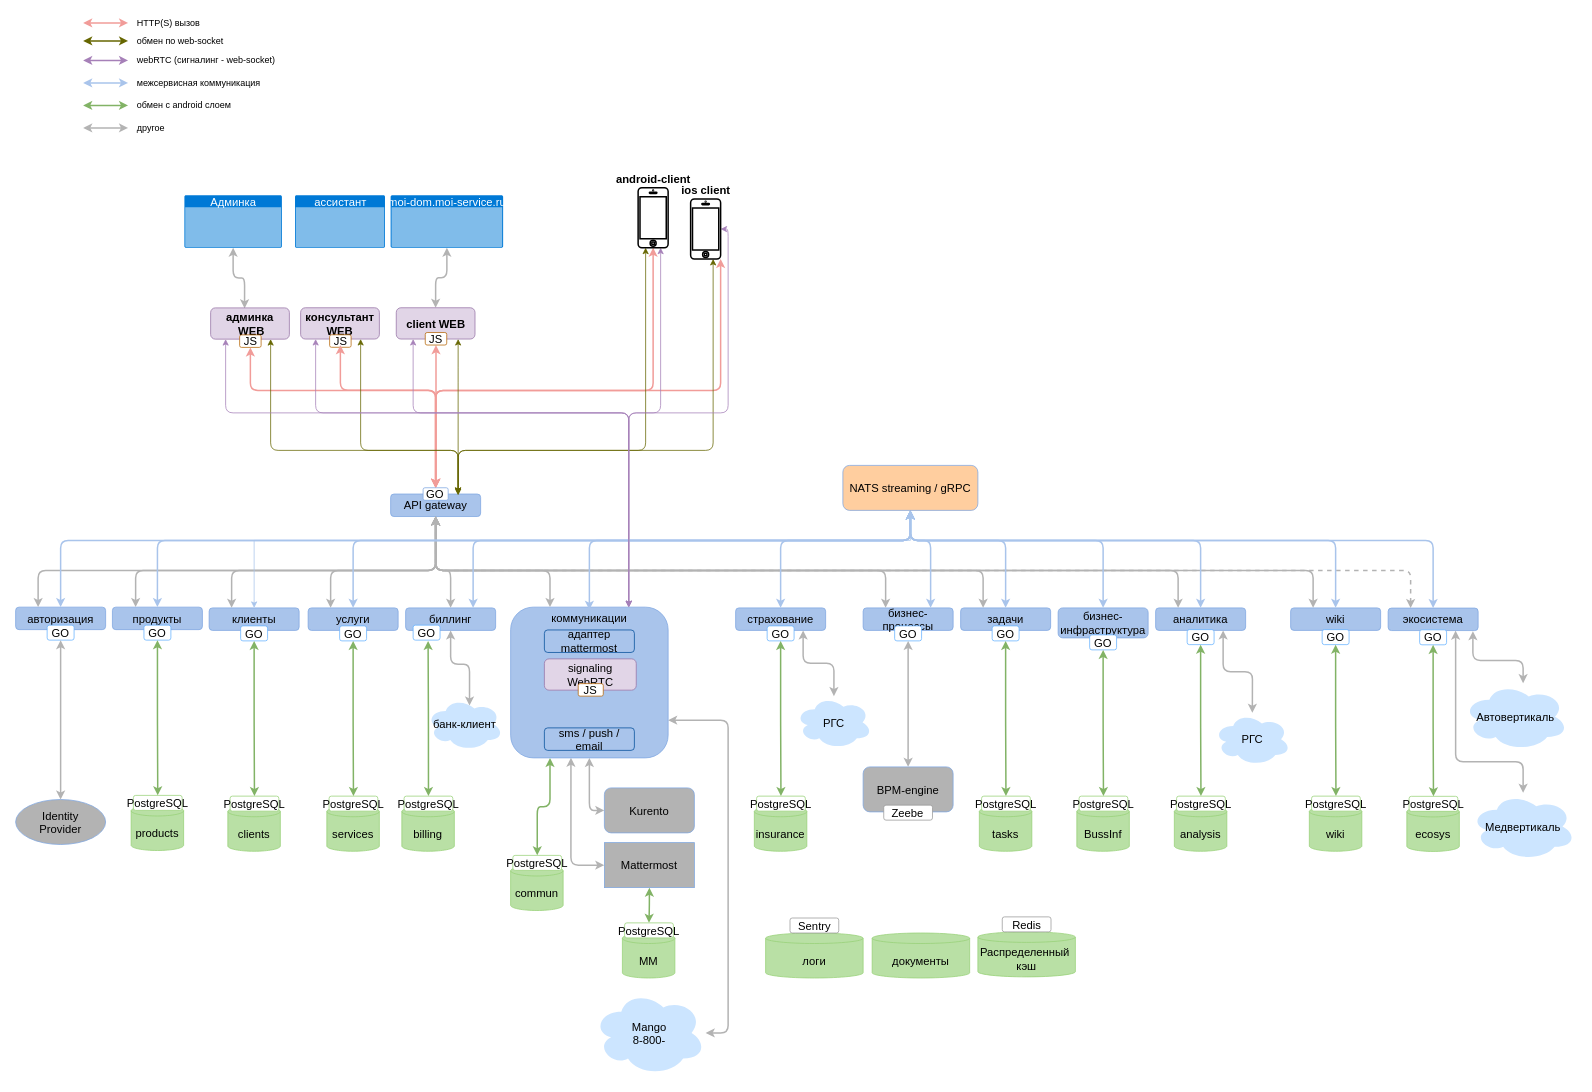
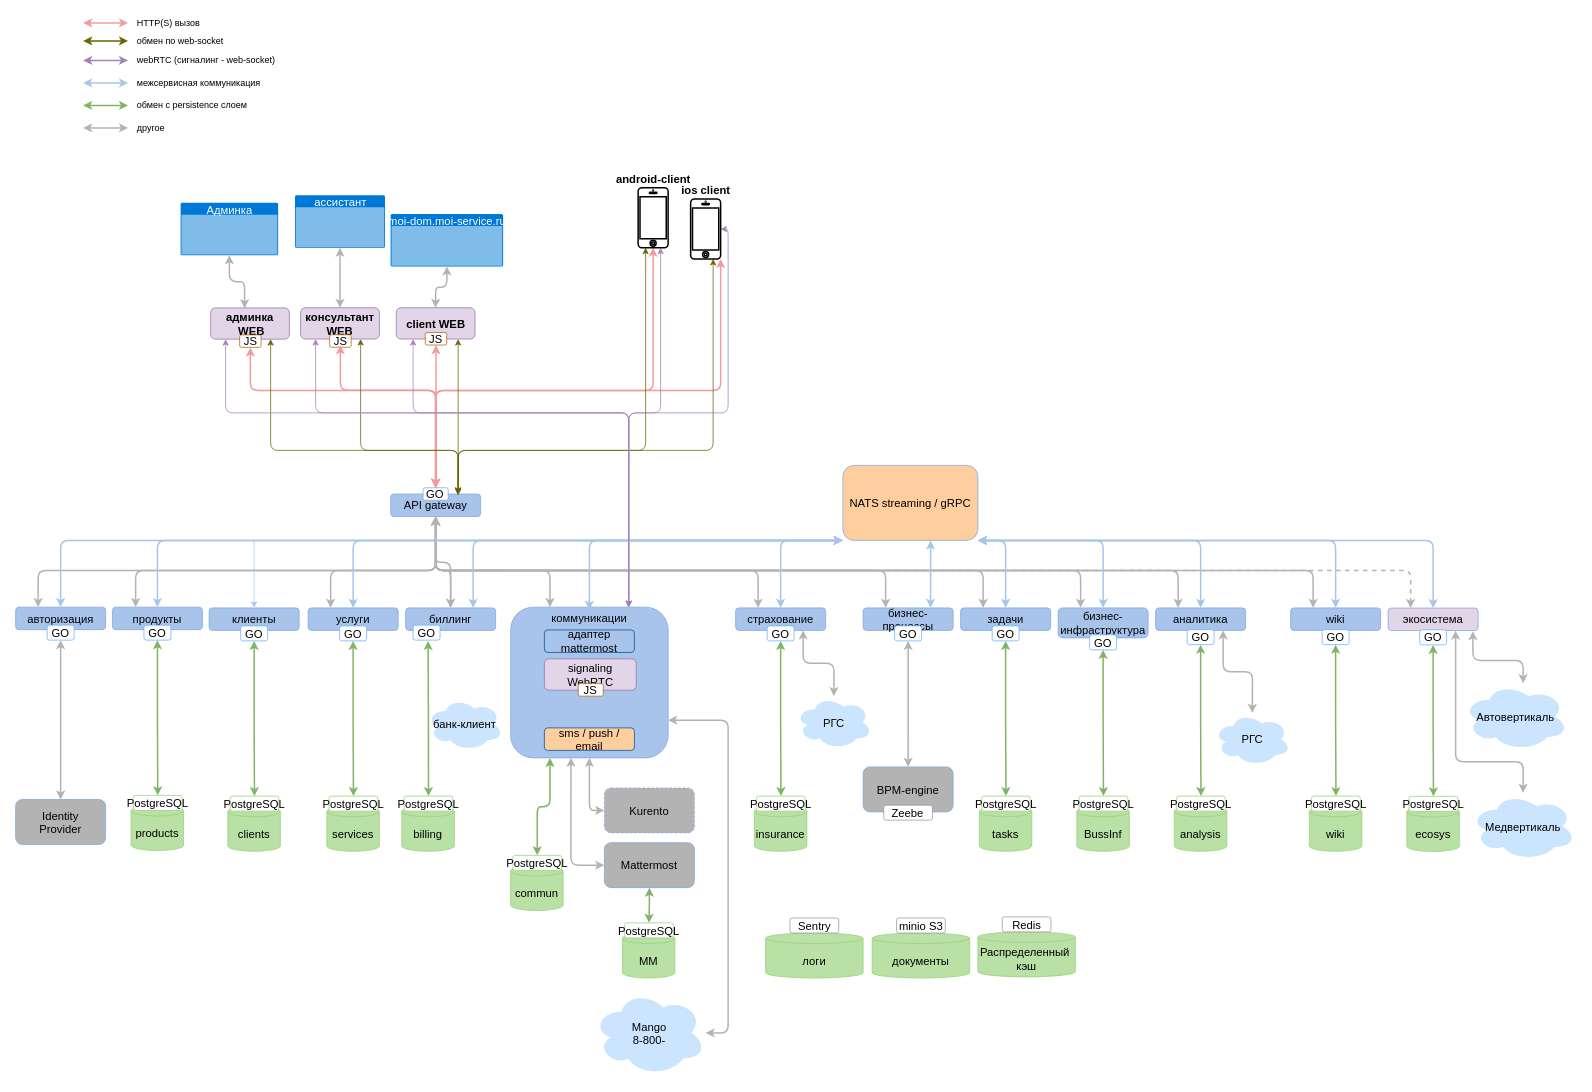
node "обмен с android слоем": label "обмен с android слоем" -> "обмен с persistence слоем"
node "Админка": moved (233, 222) -> (229, 229)
node "moi-dom.moi-service.ru": moved (447, 222) -> (447, 240)
edge "ассистант" -- "консультант WEB": added
node "NATS streaming / gRPC": size 135x45 -> 135x75
edge "API gateway" -- "клиенты": removed
edge "API gateway" -- "страхование": added
edge "API gateway" -- "бизнес-инфраструктура": added
node "экосистема": fillcolor #a9c4eb -> #e1d5e7
edge "биллинг" -- "банк-клиент": now "биллинг" -- "API gateway"
node "sms / push / email": fillcolor #a9c4eb -> #ffce9f
node "Kurento": style solid -> dashed
node "IdentityProvider": shape ellipse -> rounded rectangle
node "Mattermost": shape rectangle -> rounded rectangle
node "minio S3": added
